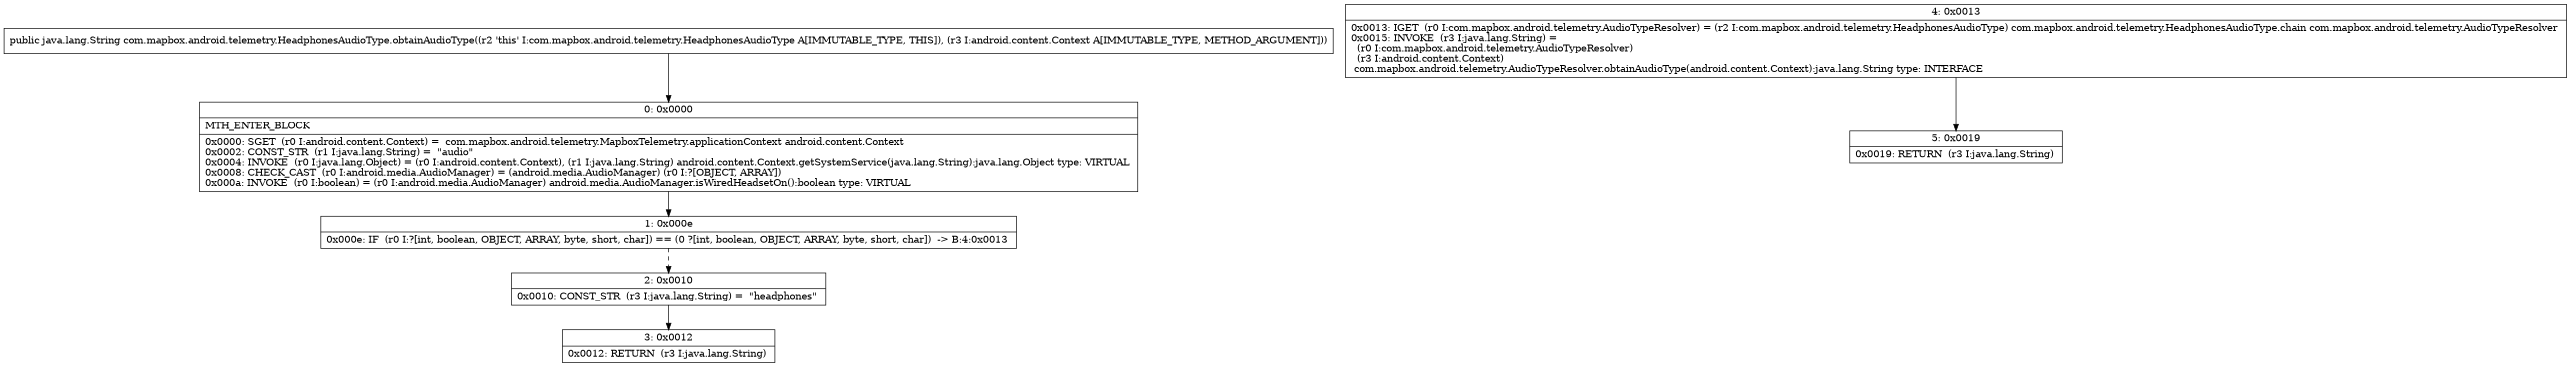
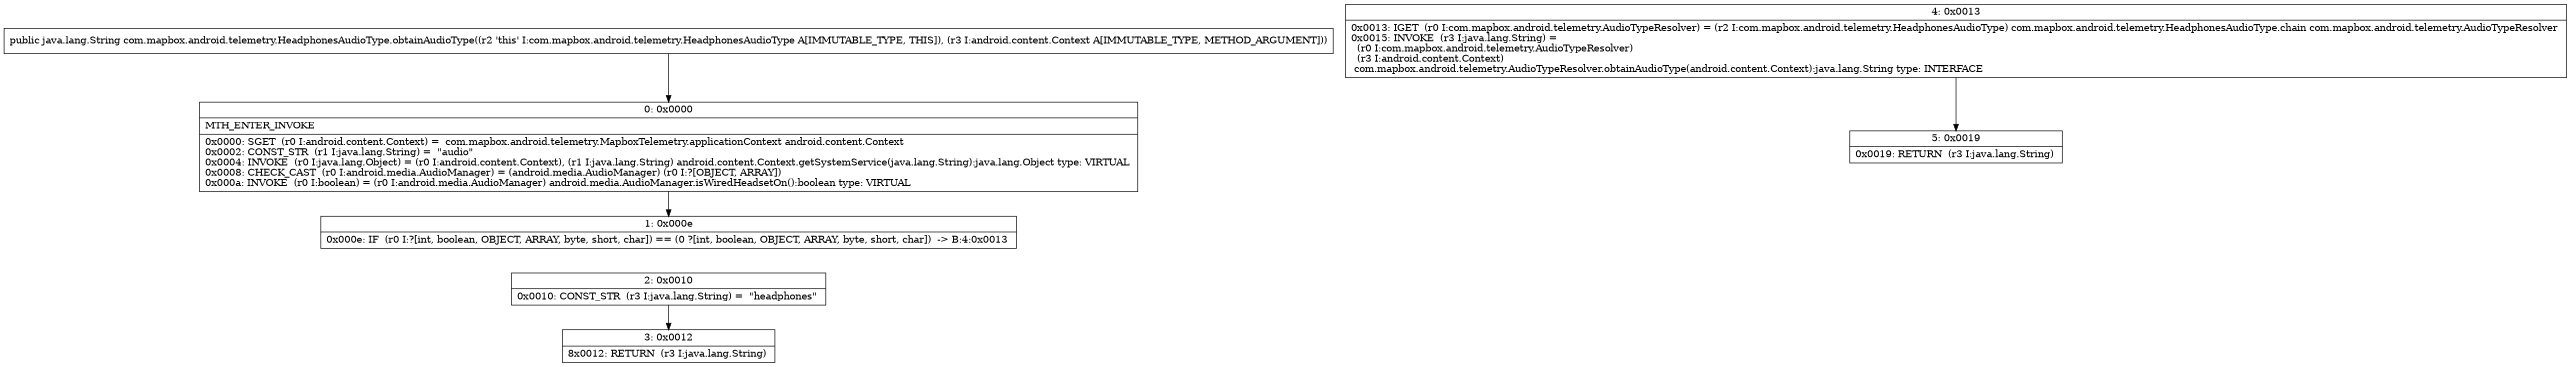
node "0: 0x0000": text "MTH_ENTER_BLOCK" -> "MTH_ENTER_INVOKE"
edge "1: 0x000e" -> "2: 0x0010": removed
node "3: 0x0012": text "0x0012: RETURN  (r3 I:java.lang.String)" -> "8x0012: RETURN  (r3 I:java.lang.String)"
